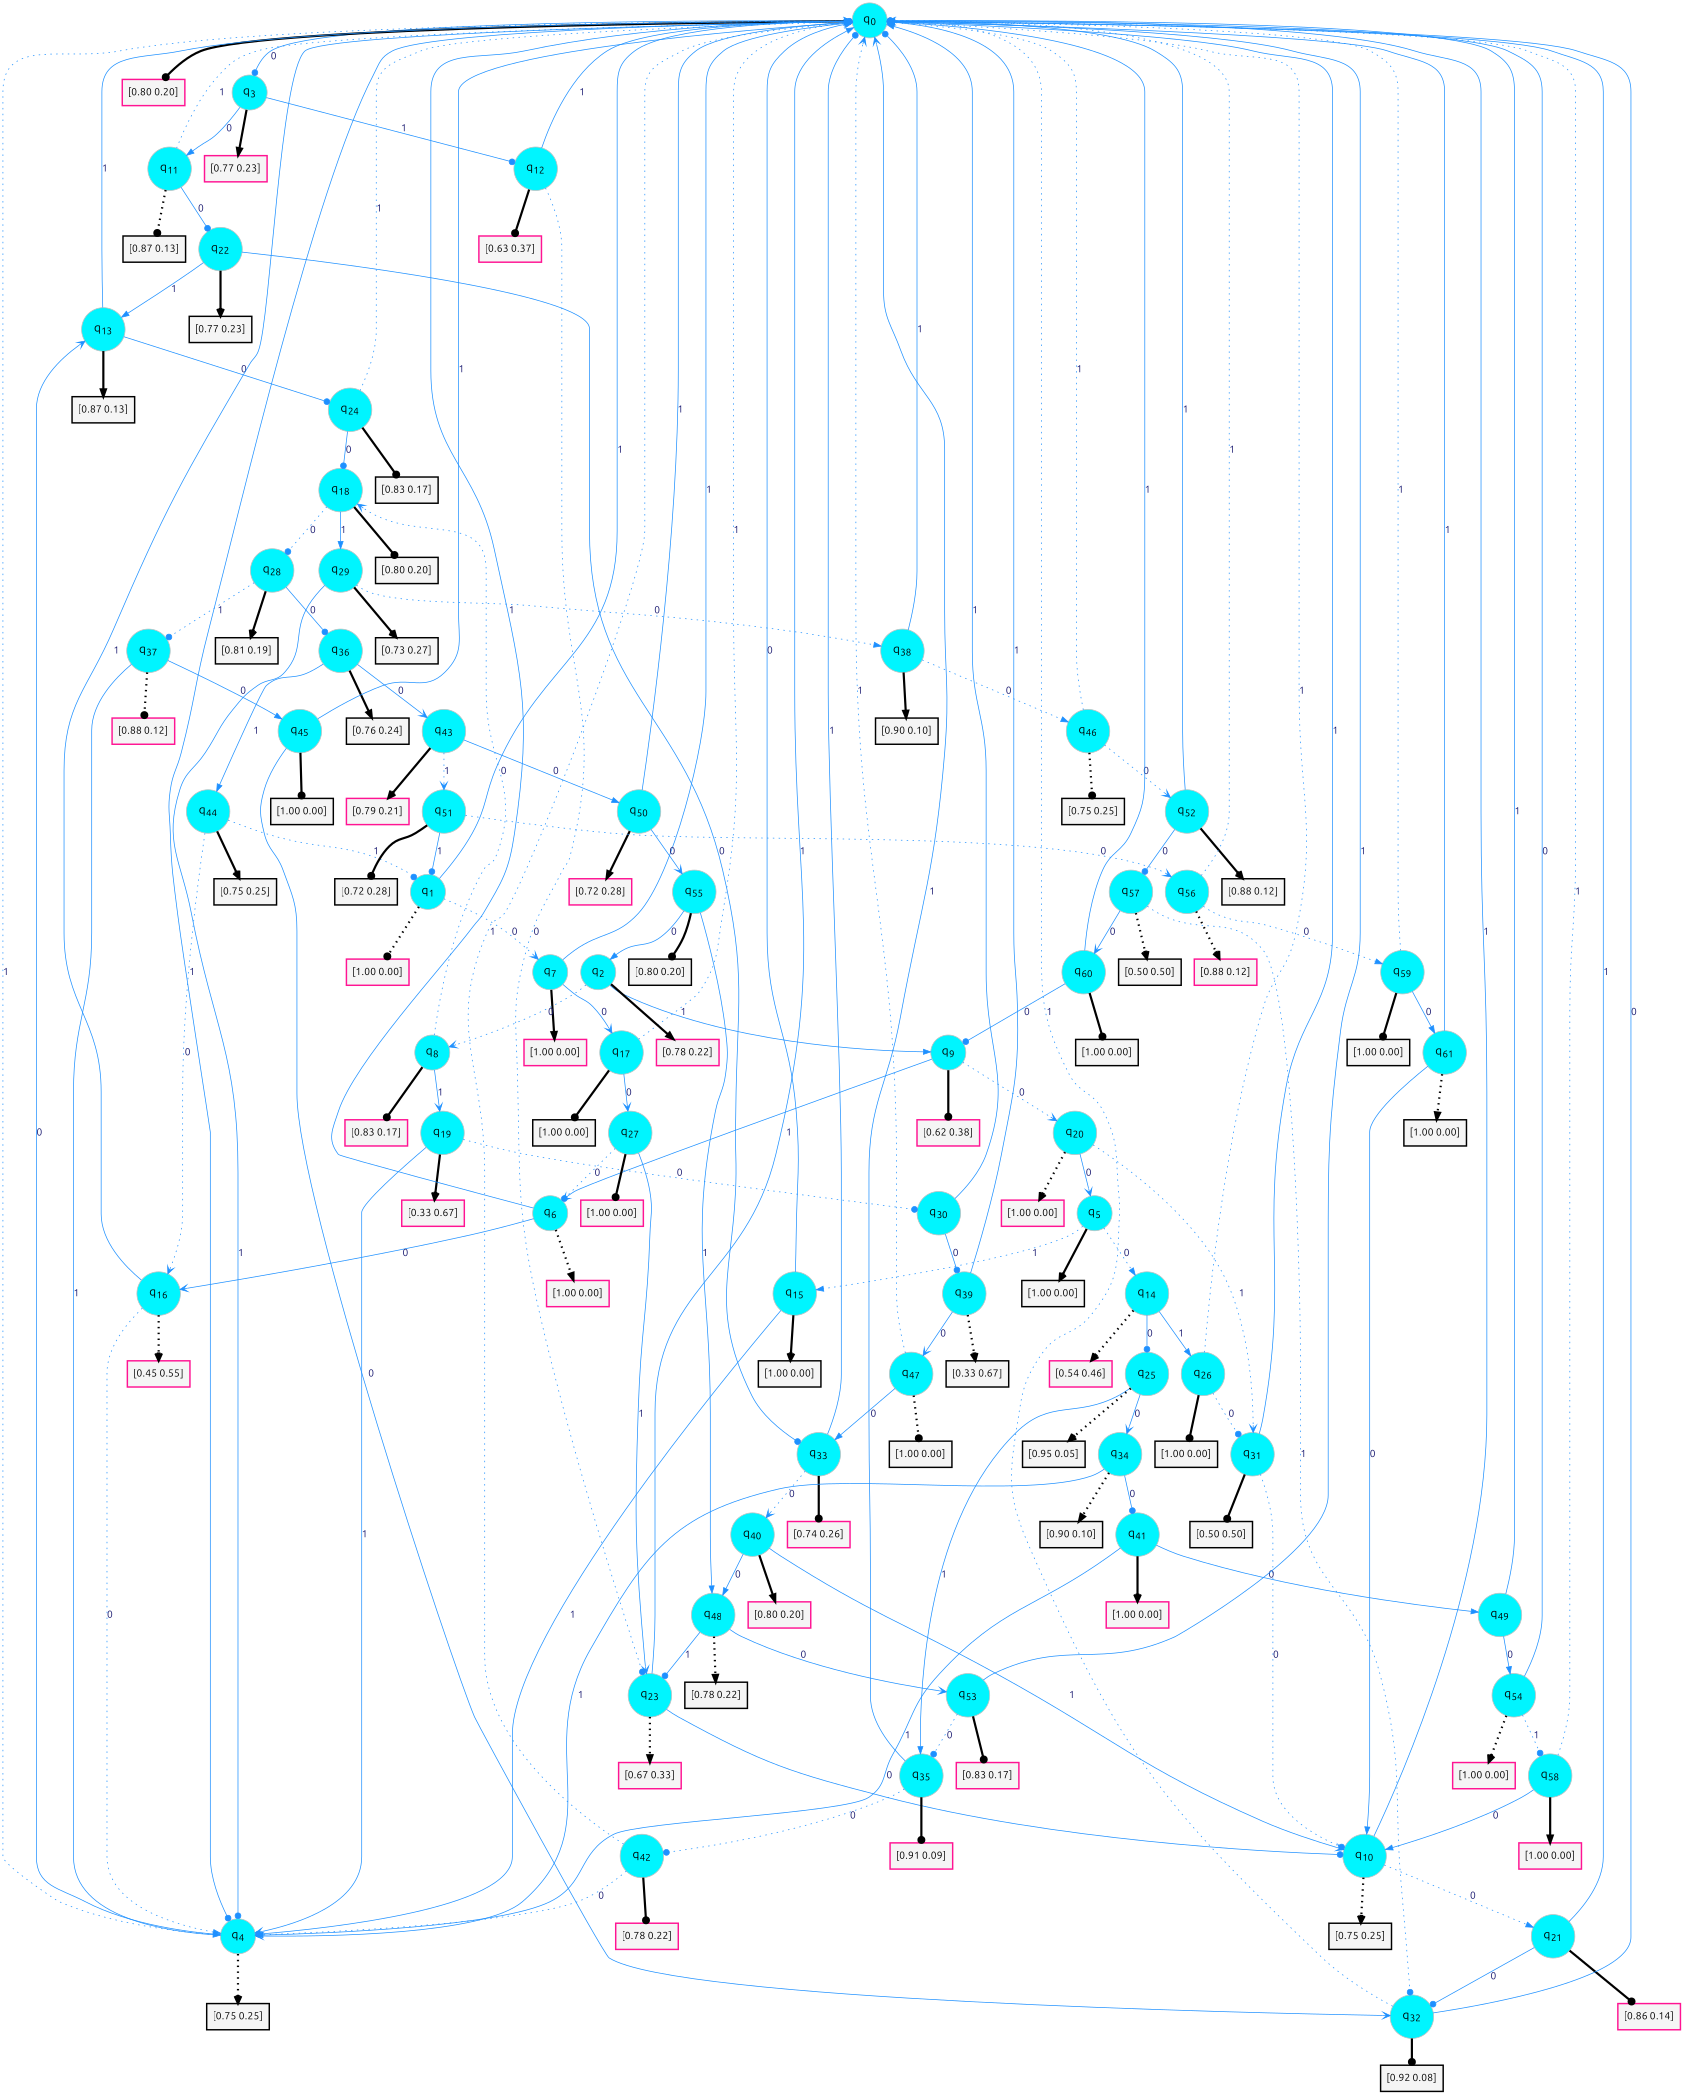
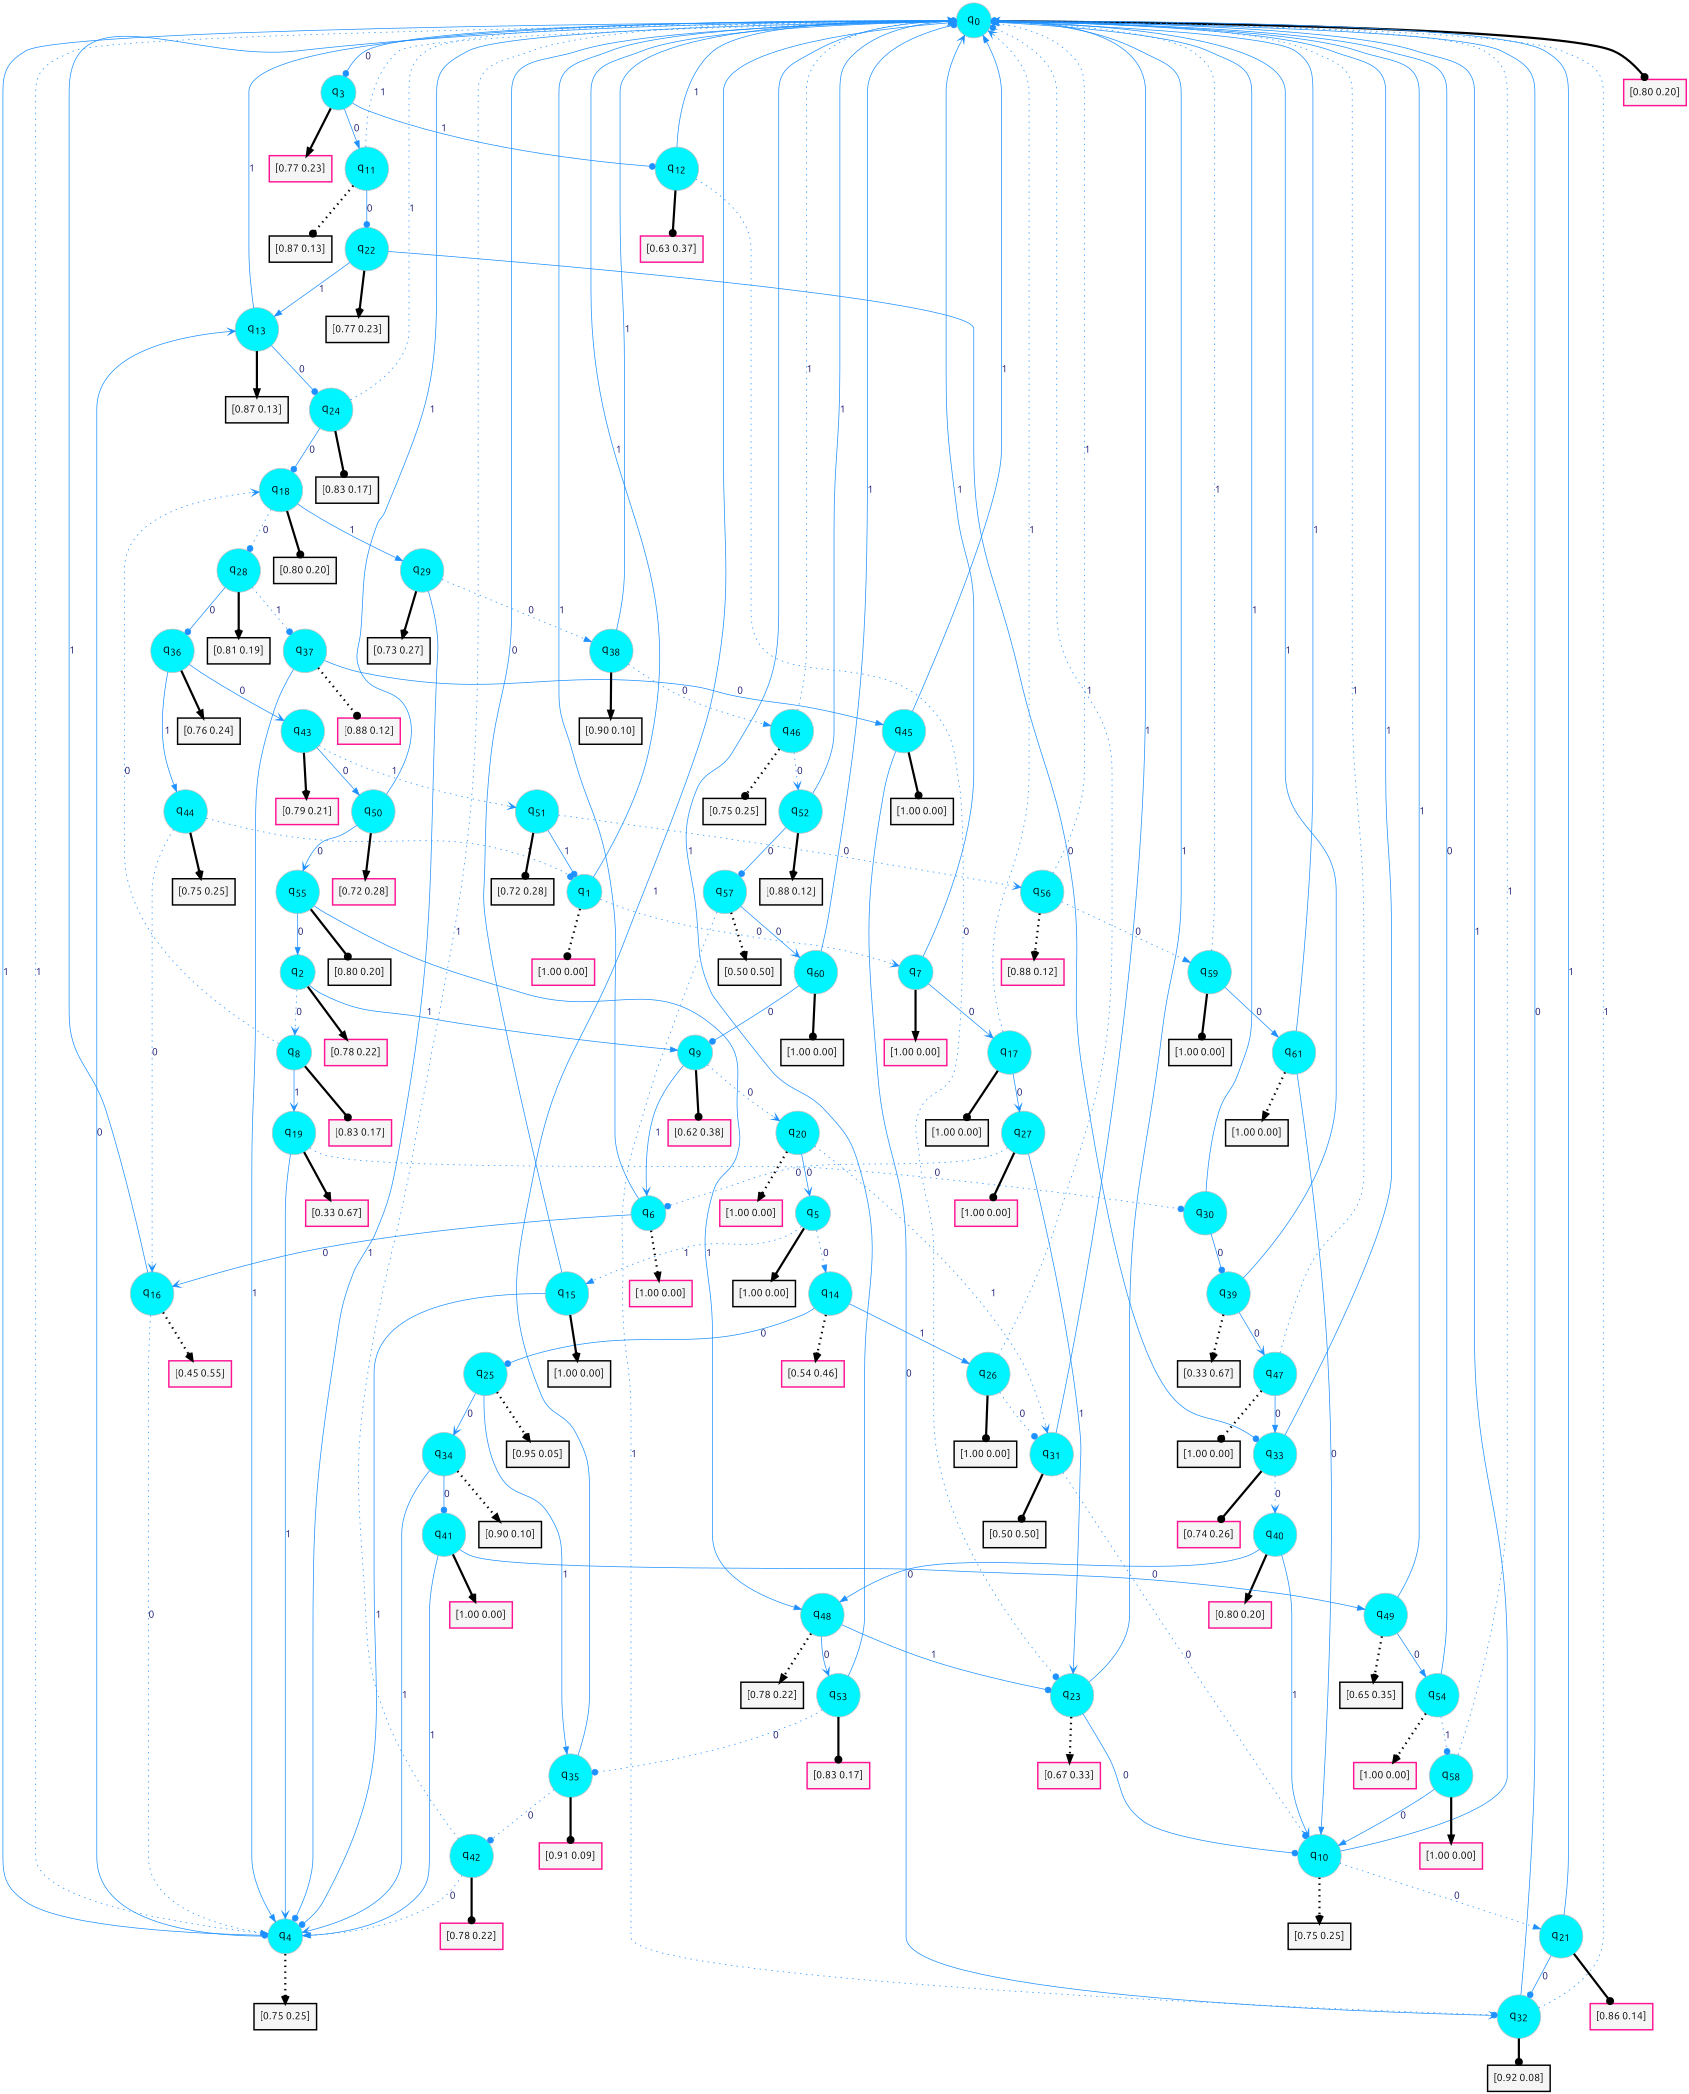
node "[0.65 0.35]": added
